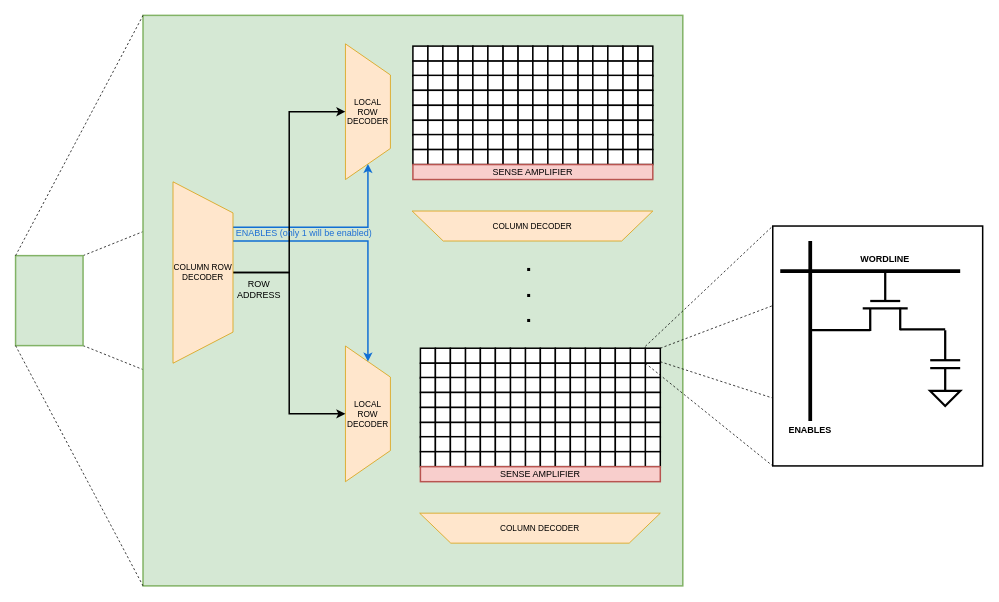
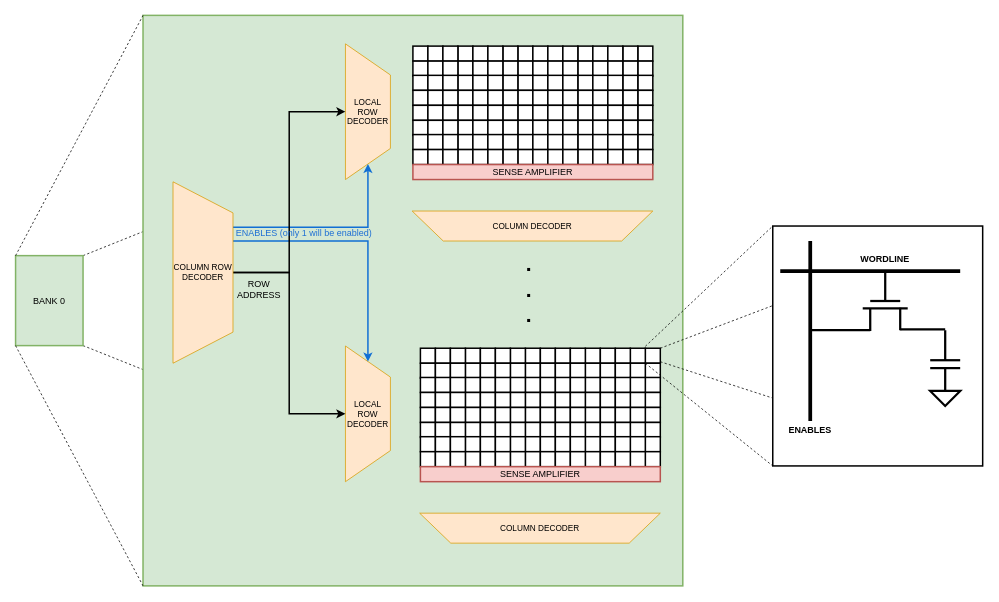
node "BANK 0": added
